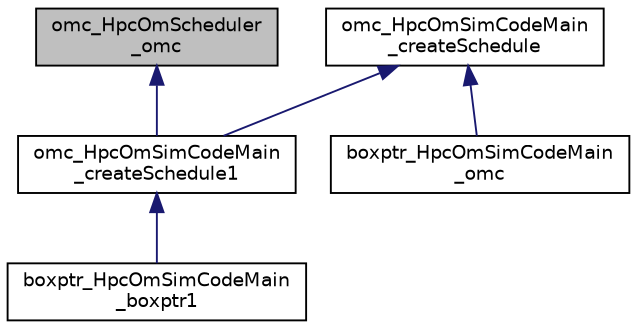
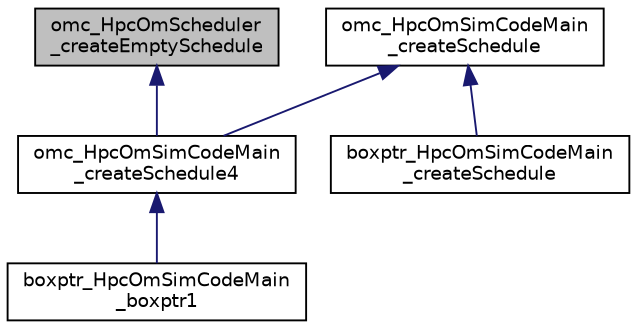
node "omc_HpcOmScheduler _omc": label "omc_HpcOmScheduler _omc" -> "omc_HpcOmScheduler _createEmptySchedule"
node "omc_HpcOmSimCodeMain _createSchedule1": label "omc_HpcOmSimCodeMain _createSchedule1" -> "omc_HpcOmSimCodeMain _createSchedule4"
node "boxptr_HpcOmSimCodeMain _omc": label "boxptr_HpcOmSimCodeMain _omc" -> "boxptr_HpcOmSimCodeMain _createSchedule"
